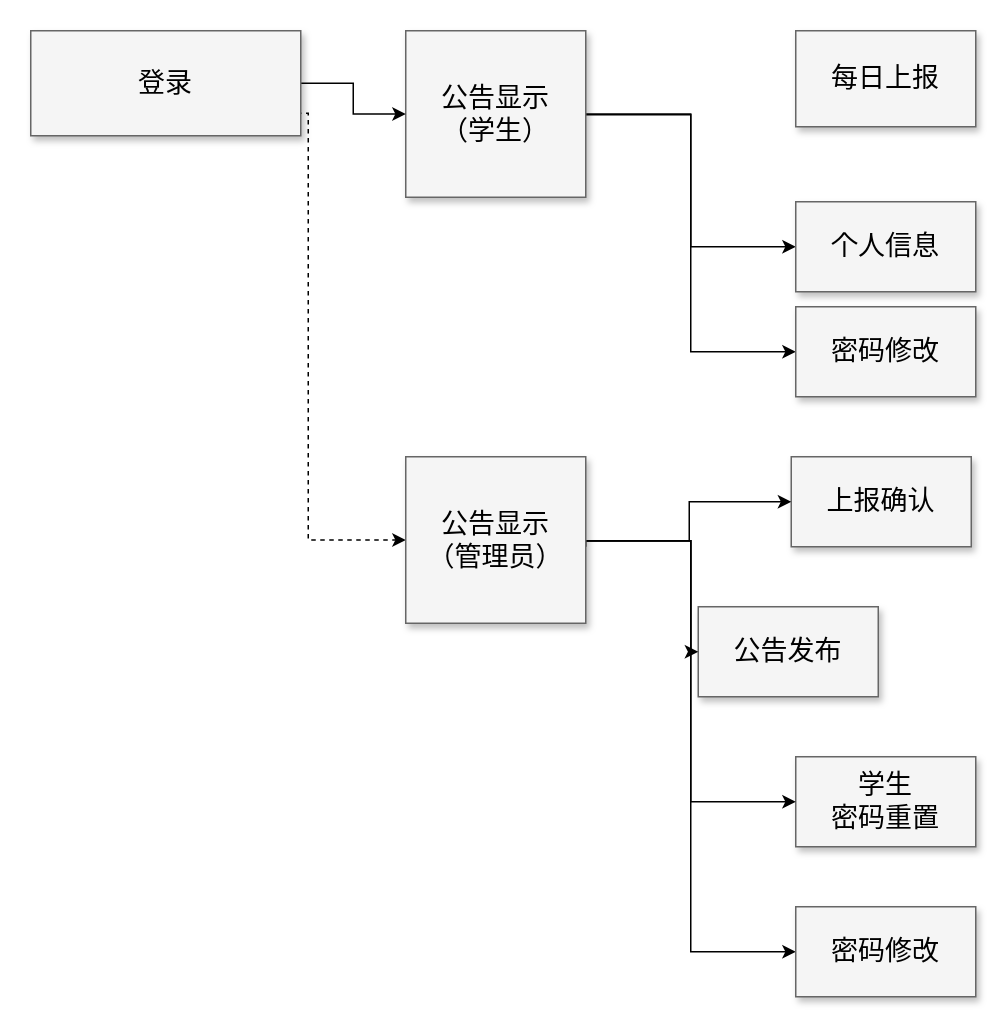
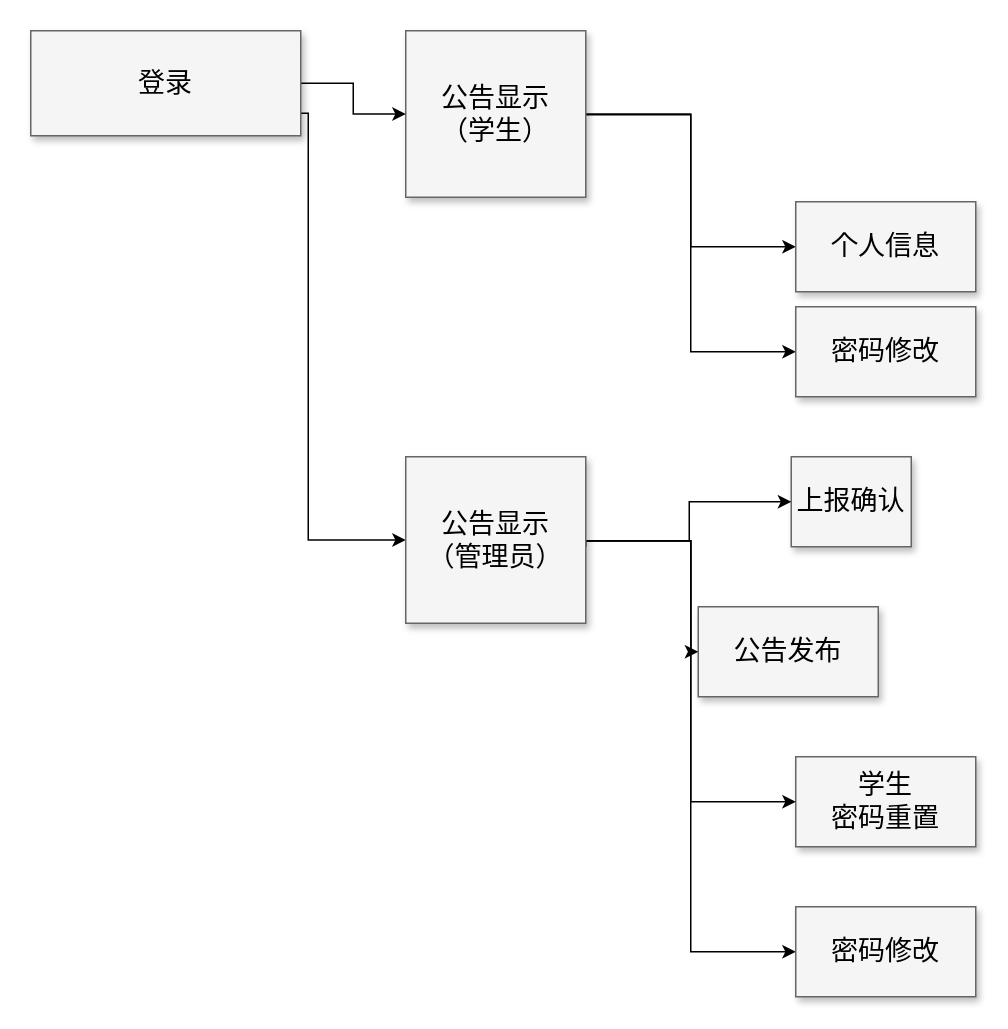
node "每日上报": removed
edge "登录" -> "公告显示 （管理员）": style dashed -> solid
node "上报确认": size 180x90 -> 120x90
